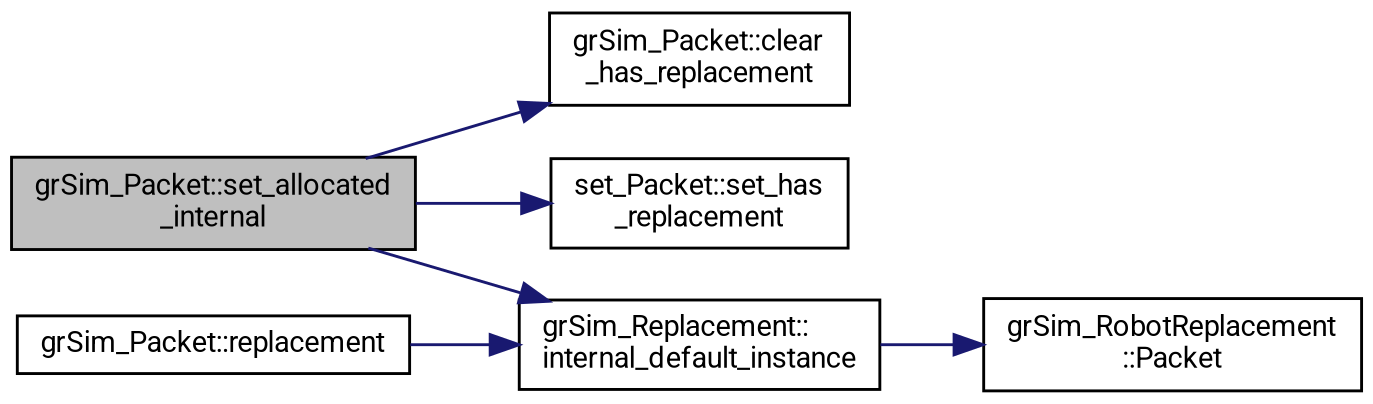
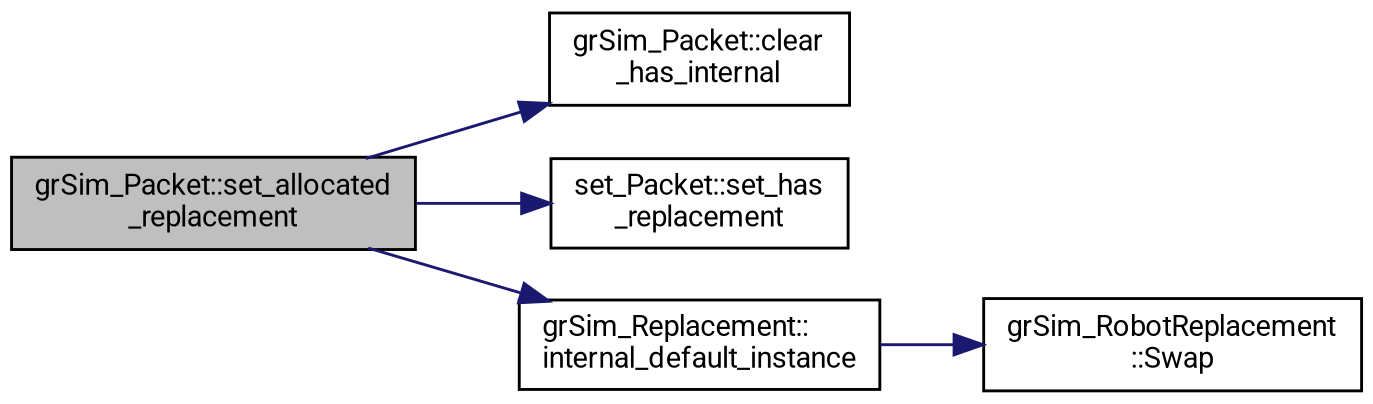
node "grSim_Packet::clear _has_replacement": label "grSim_Packet::clear _has_replacement" -> "grSim_Packet::clear _has_internal"
node "grSim_Packet::set_allocated _internal": label "grSim_Packet::set_allocated _internal" -> "grSim_Packet::set_allocated _replacement"
node "grSim_Packet::replacement": removed
node "grSim_RobotReplacement ::Packet": label "grSim_RobotReplacement ::Packet" -> "grSim_RobotReplacement ::Swap"
